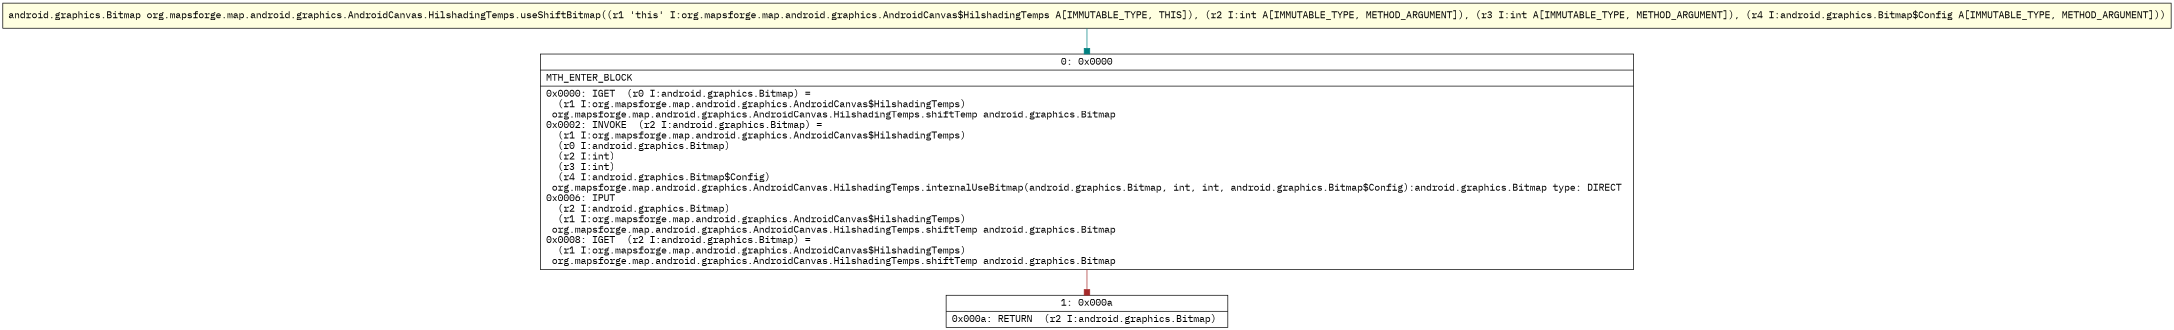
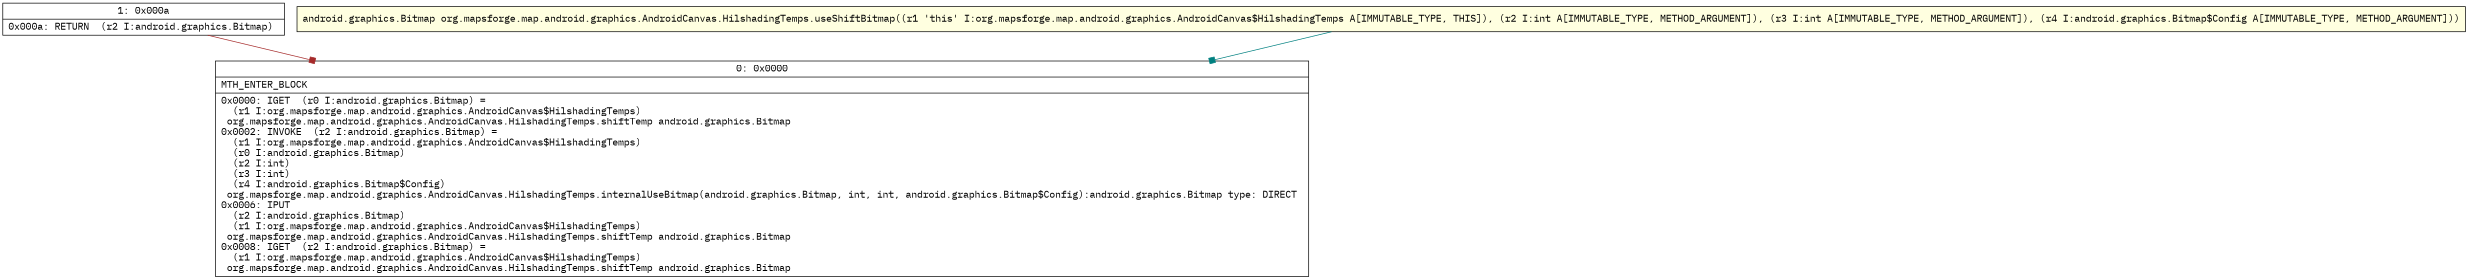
edge "0: 0x0000" -> "1: 0x000a": reversed
